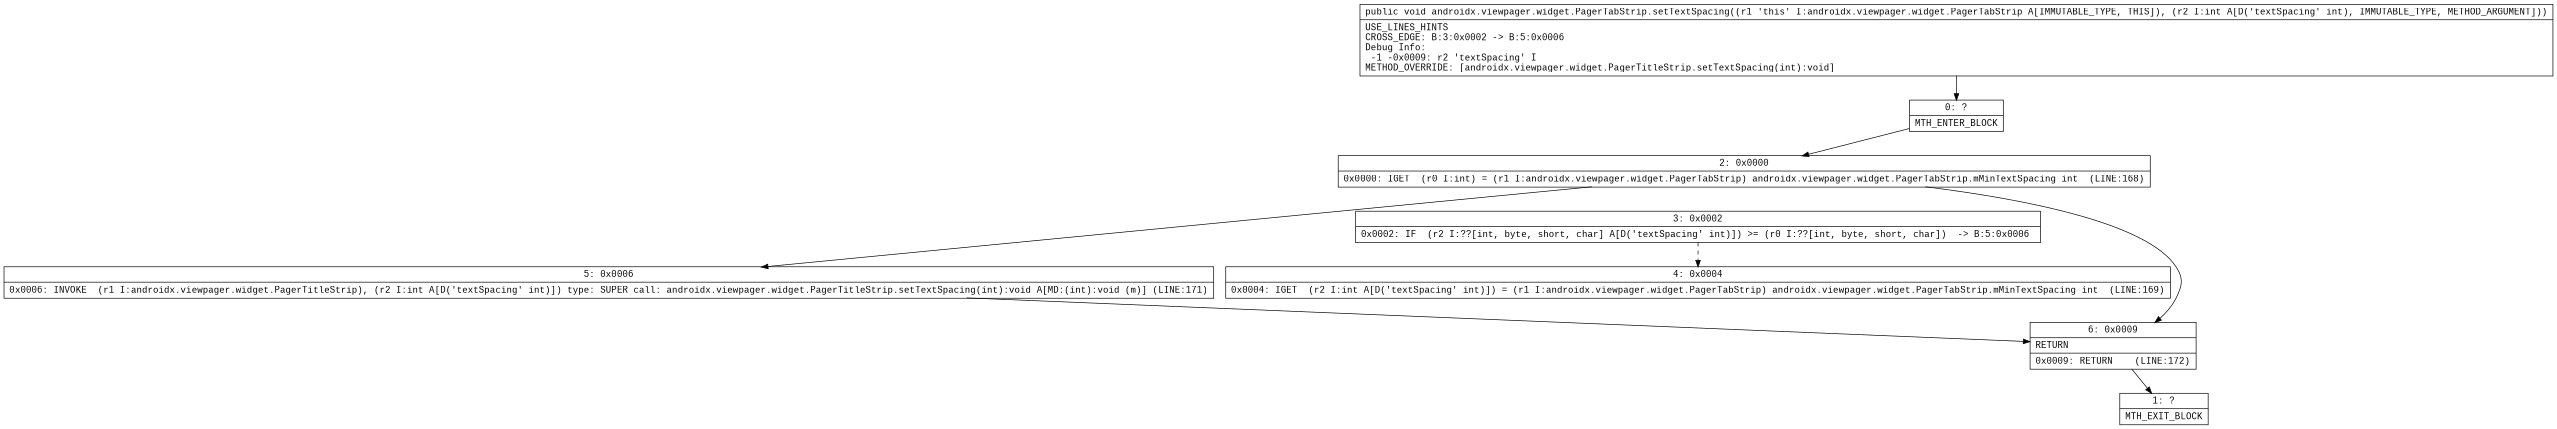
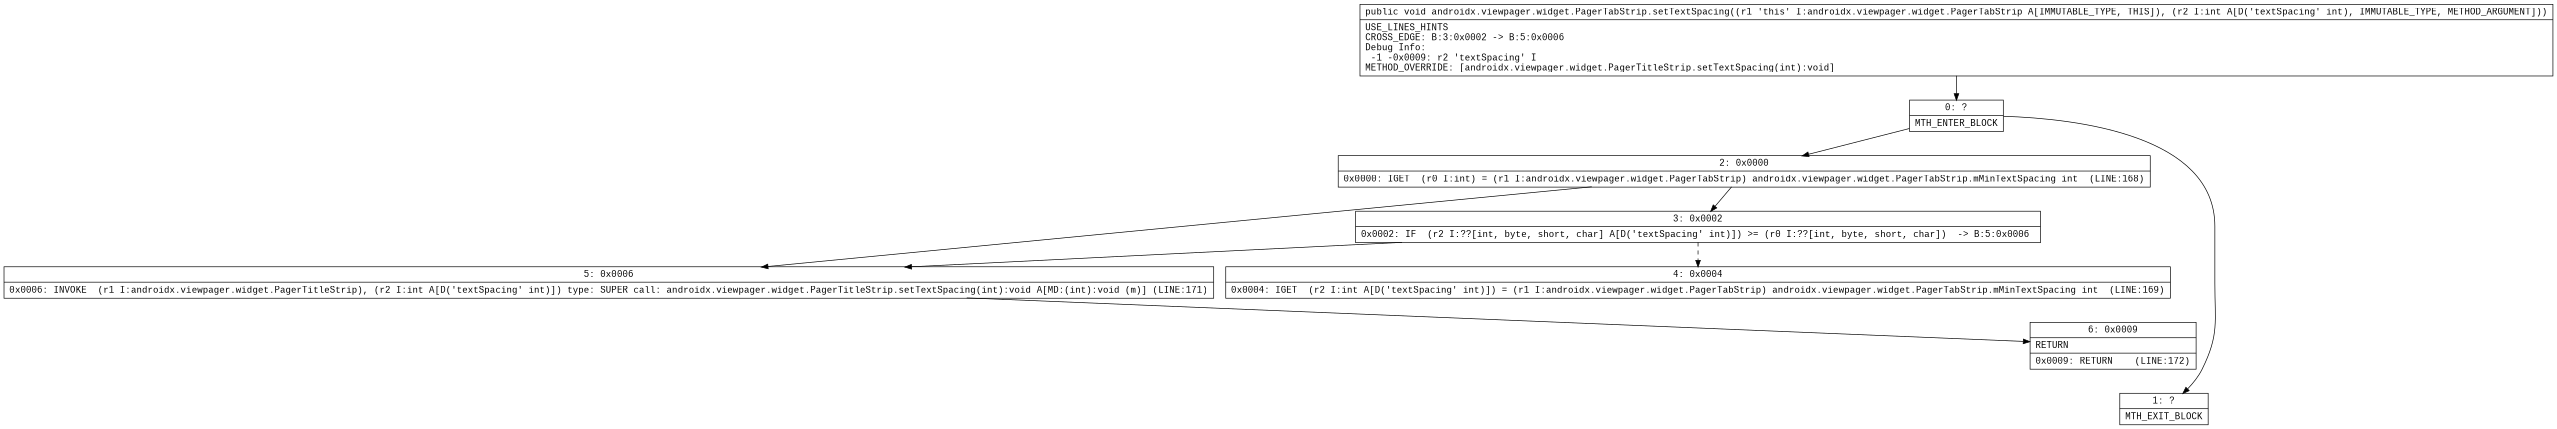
edge "2: 0x0000" -> "6: 0x0009": now "2: 0x0000" -> "3: 0x0002"
edge "3: 0x0002" -> "5: 0x0006": added
edge "6: 0x0009" -> "1: ?": now "0: ?" -> "1: ?"
